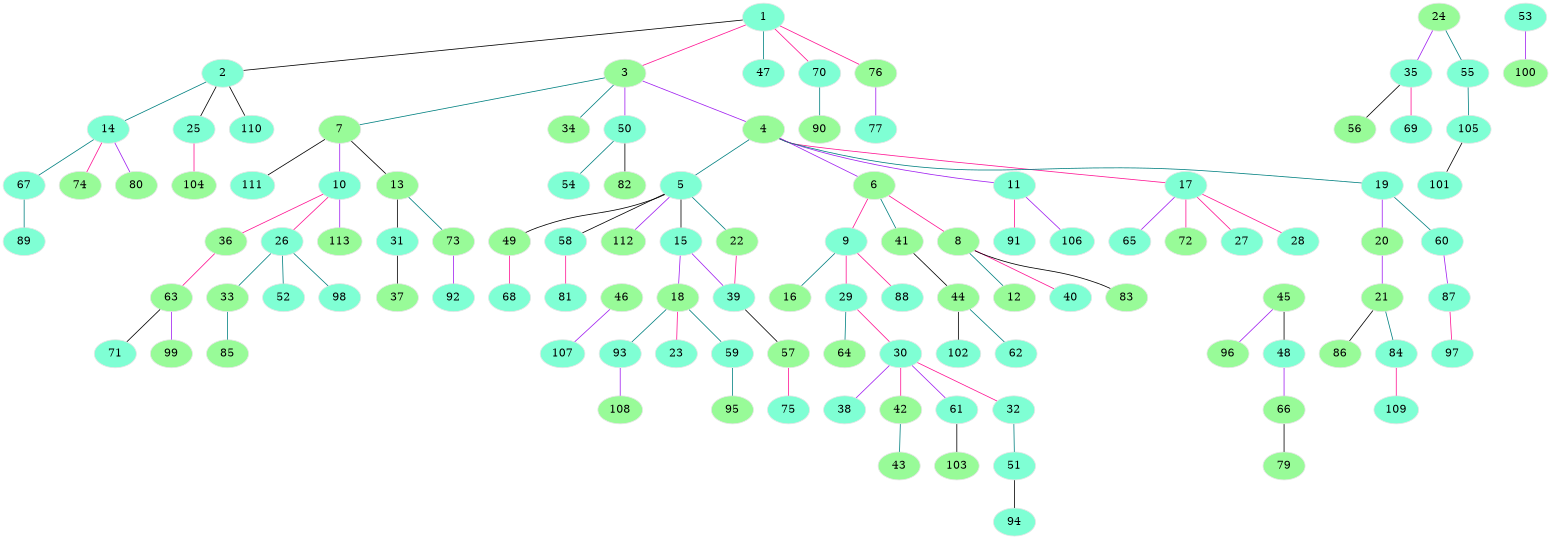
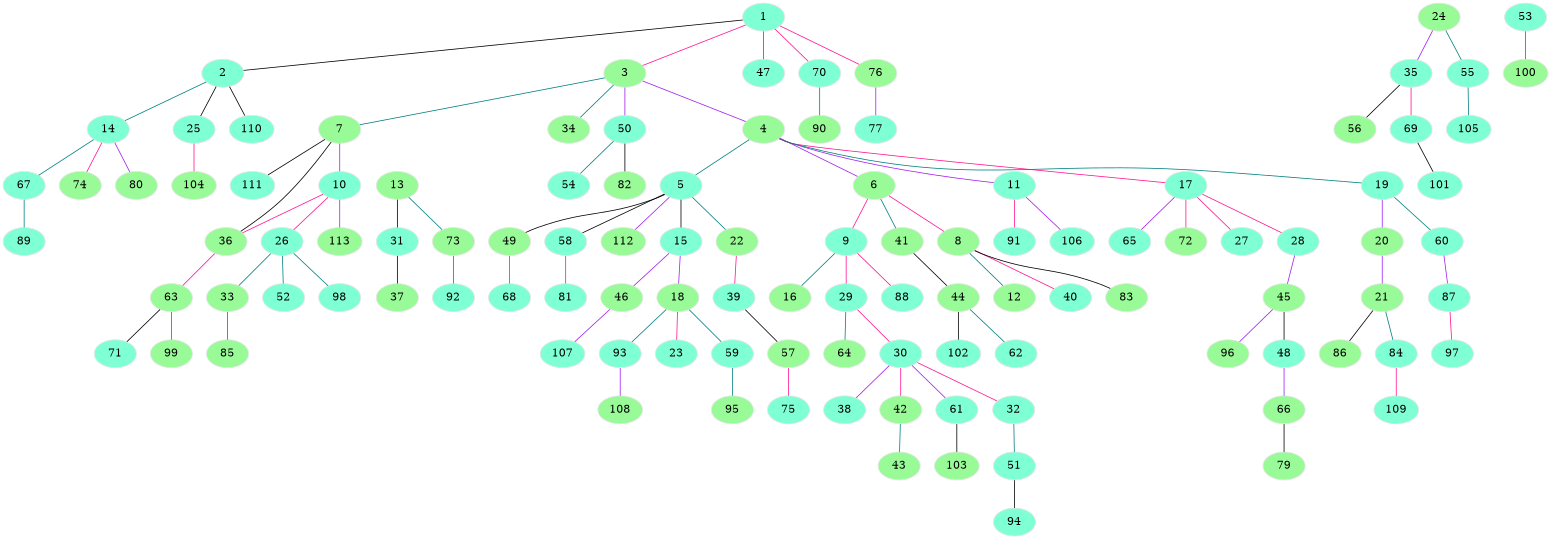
edge "7" -- "13": now "7" -- "36"
edge "105" -- "101": now "69" -- "101"
edge "15" -- "39": now "15" -- "46"
edge "28" -- "45": added
